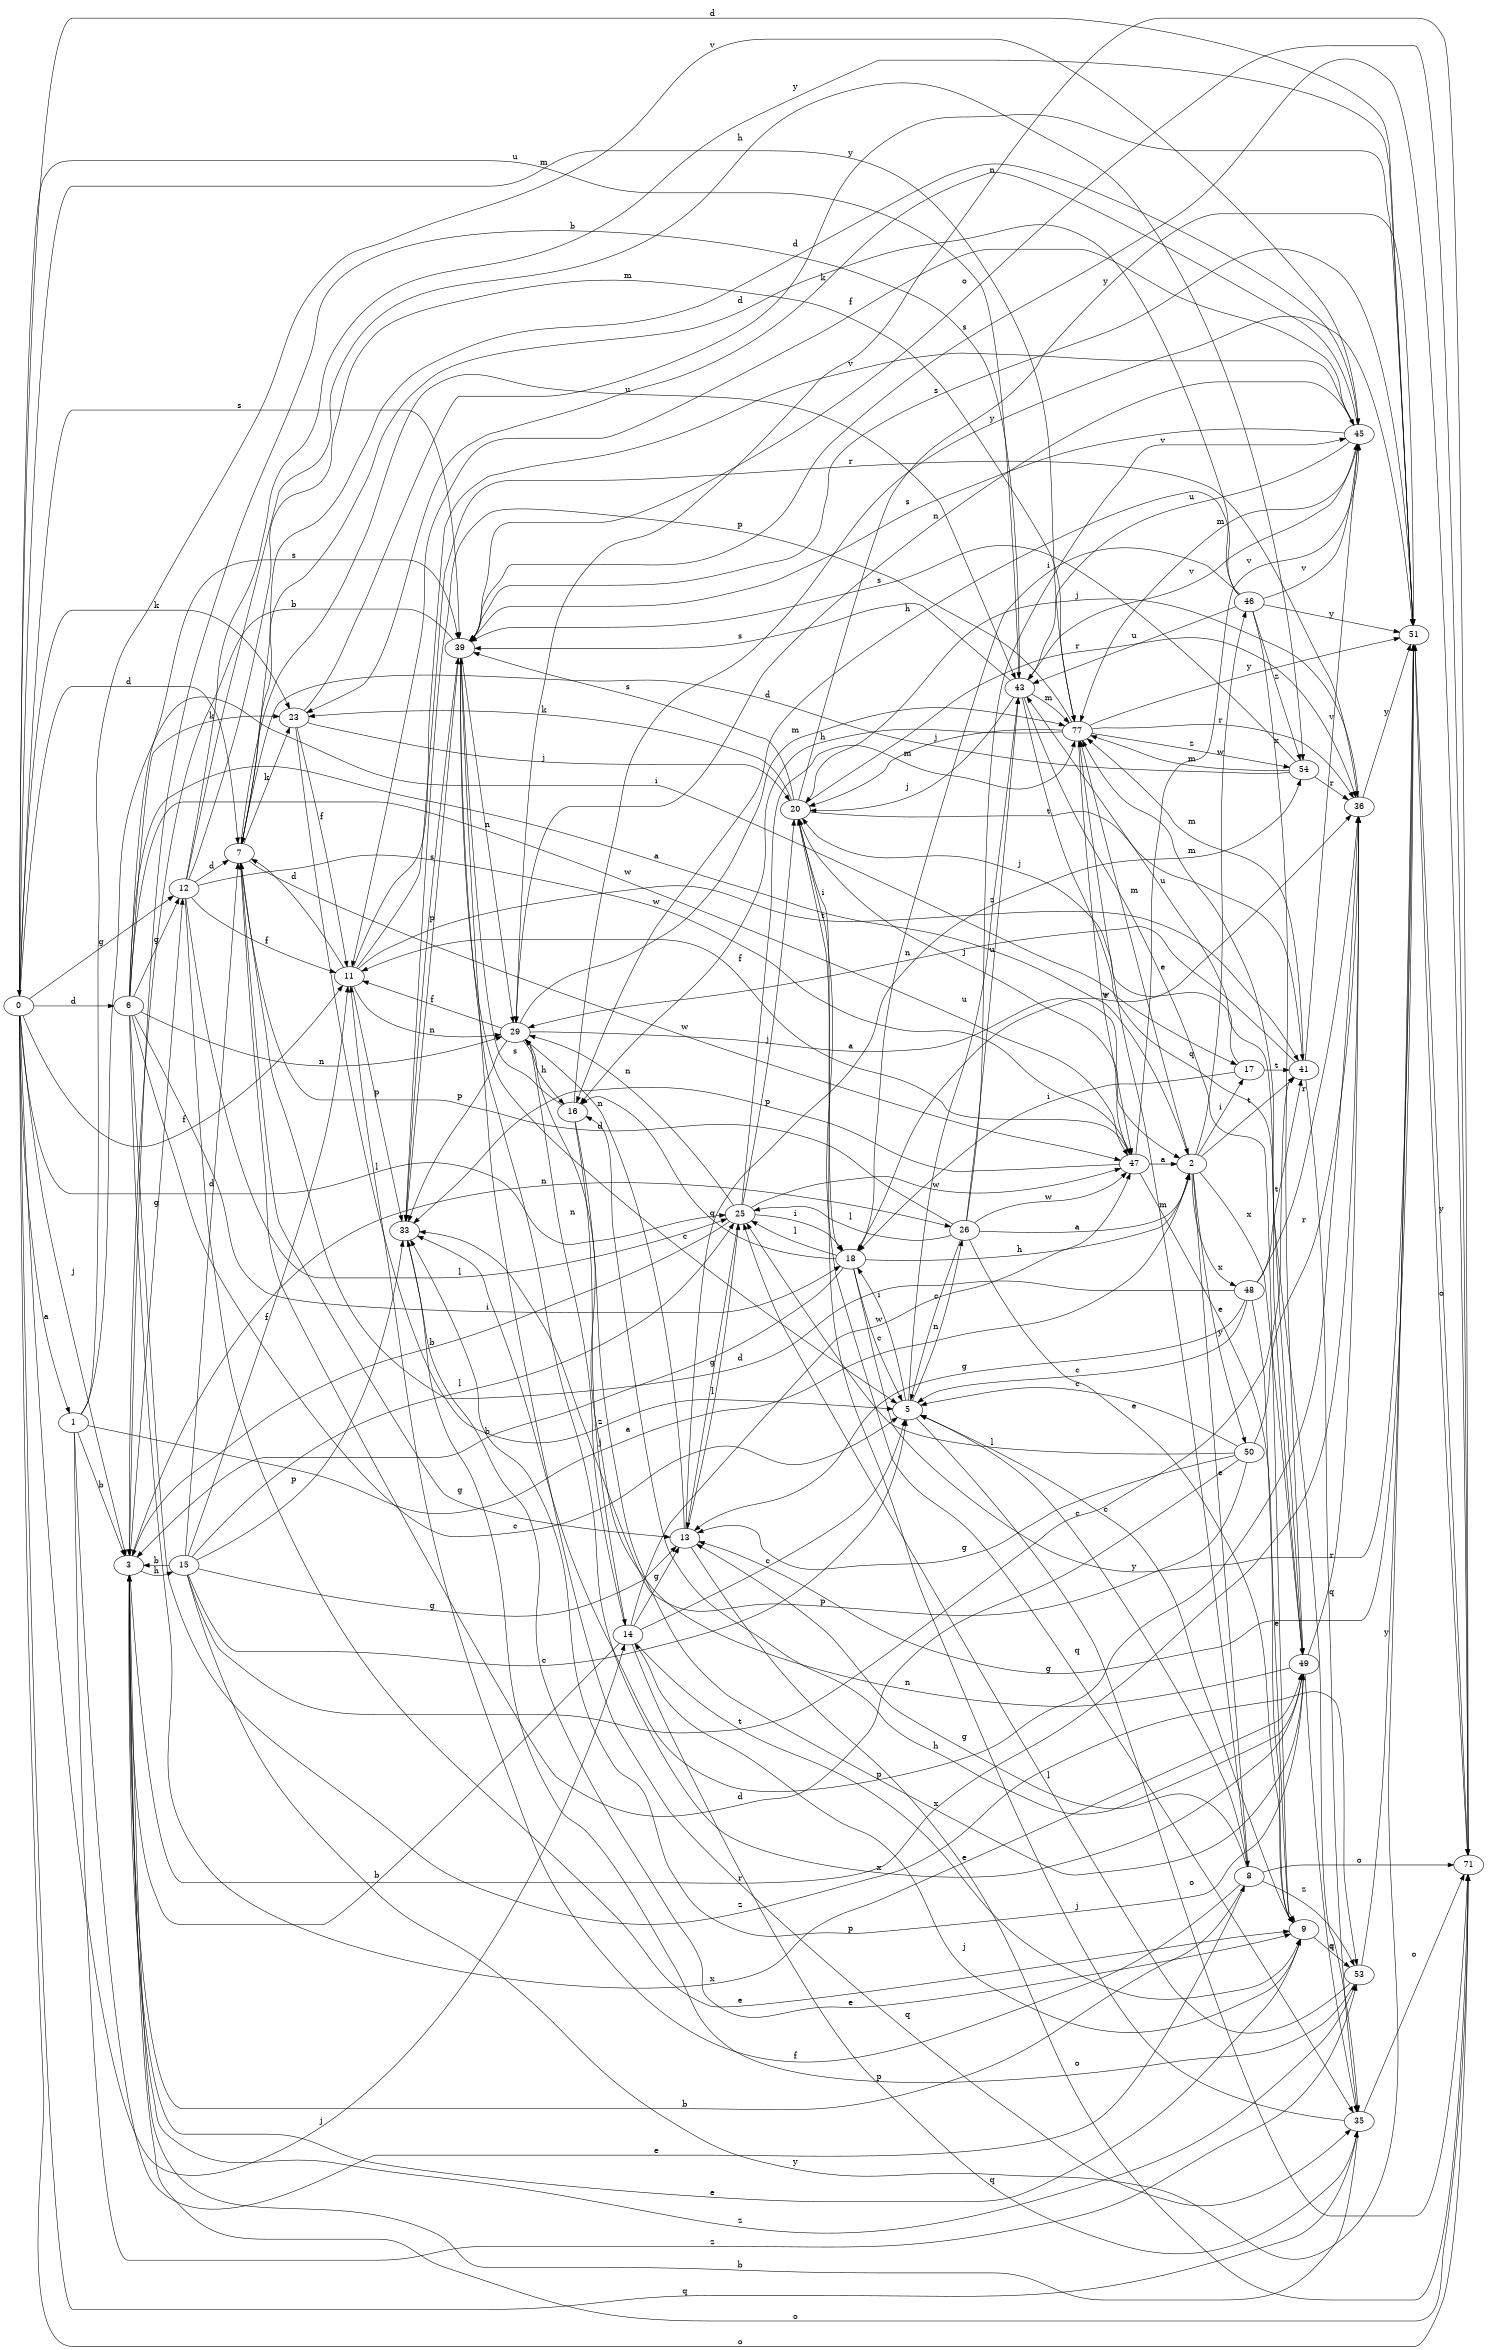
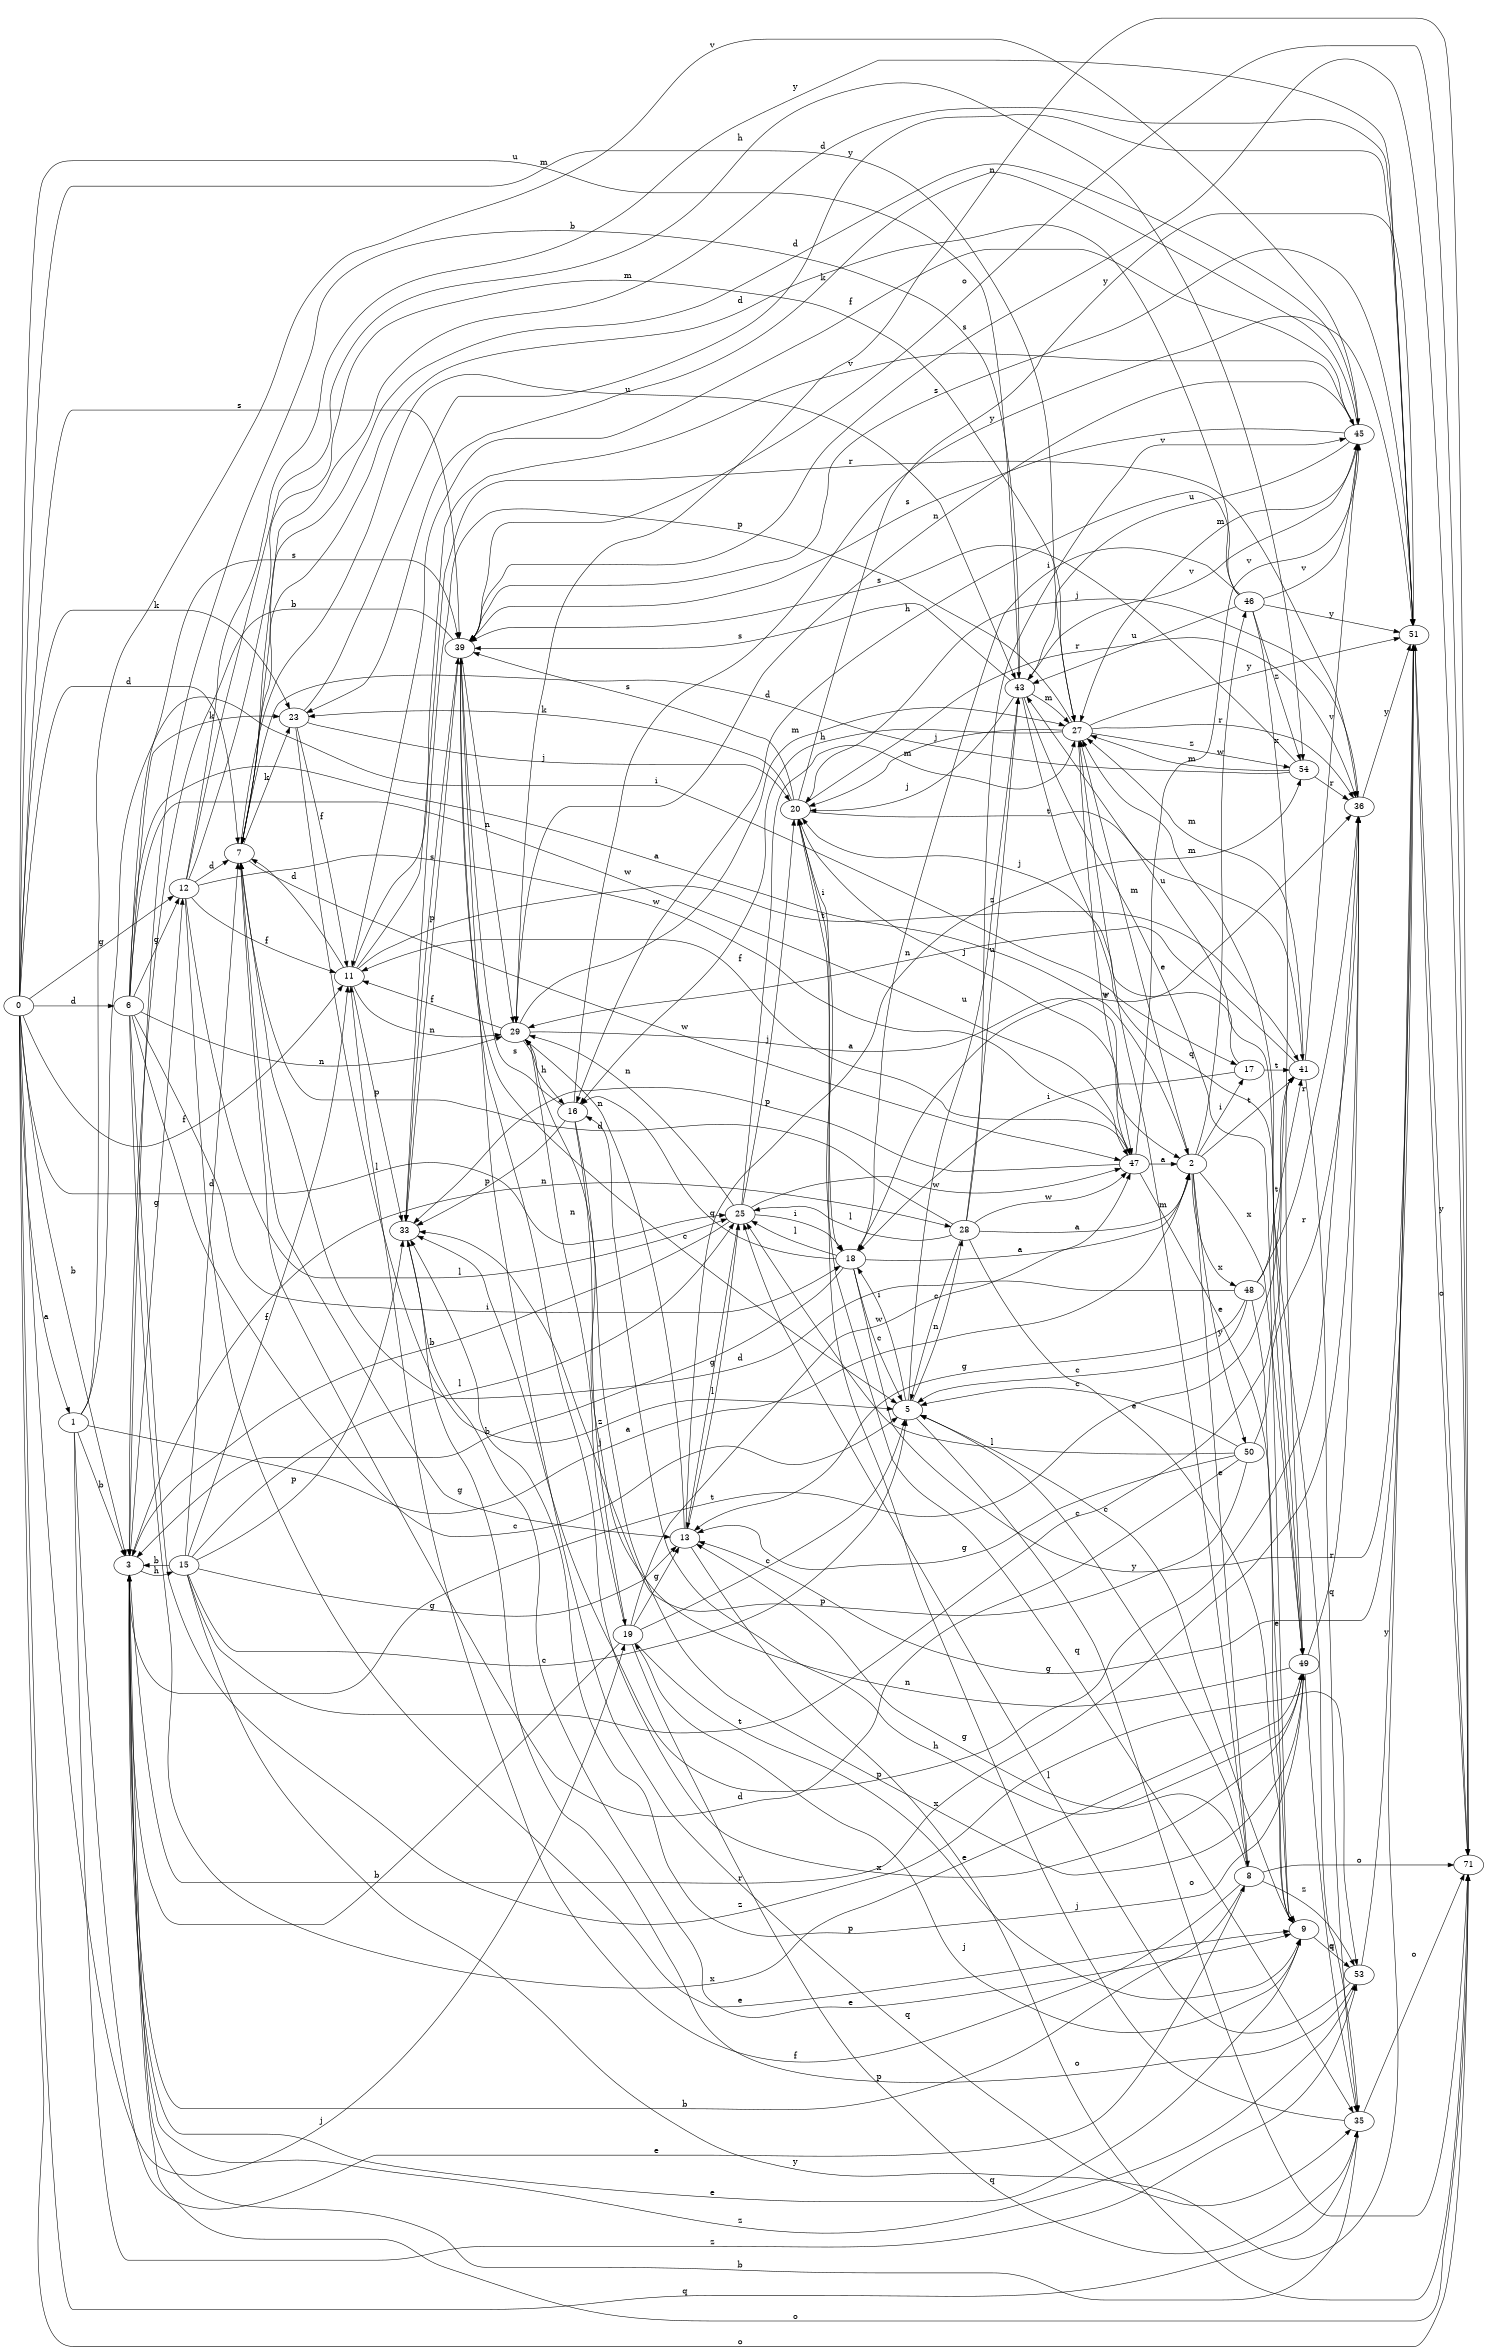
edge "51" -> "0": now "51" -> "7"
node "77": label "77" -> "27"
edge "29" -> "33": now "16" -> "33"
node "26": label "26" -> "28"
edge "18" -> "2": label "h" -> "a"
edge "0" -> "3": label "j" -> "b"
edge "3" -> "41": added, label "t"
node "14": label "14" -> "19"
